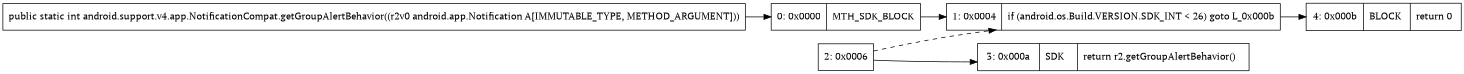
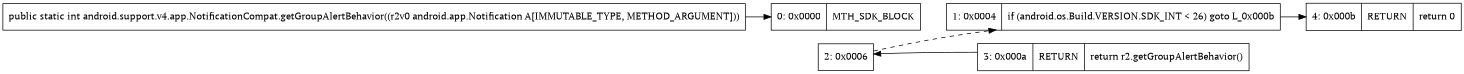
edge "0: 0x0000" -> "1: 0x0004": removed
node "4: 0x000b": text "BLOCK" -> "RETURN"
node "3: 0x000a": text "SDK" -> "RETURN"
edge "2: 0x0006" -> "3: 0x000a": reversed
